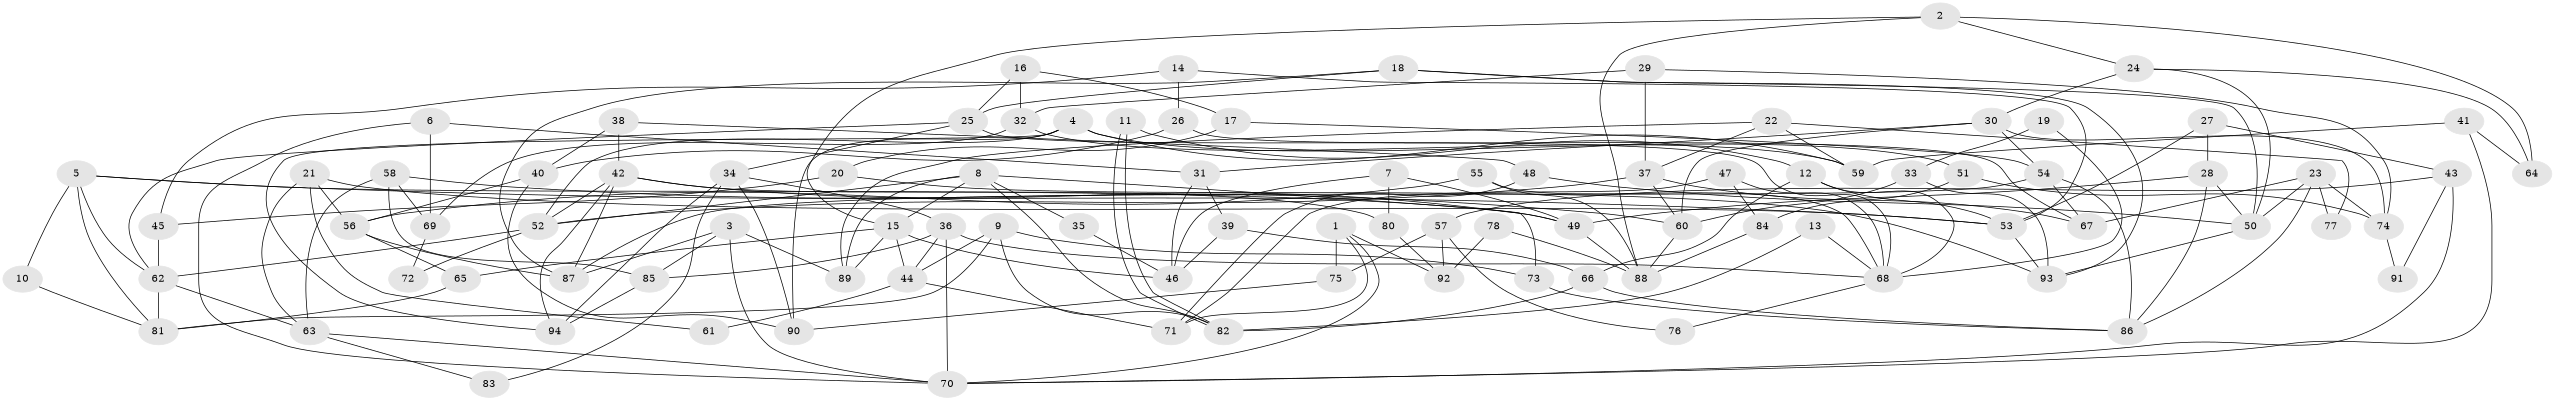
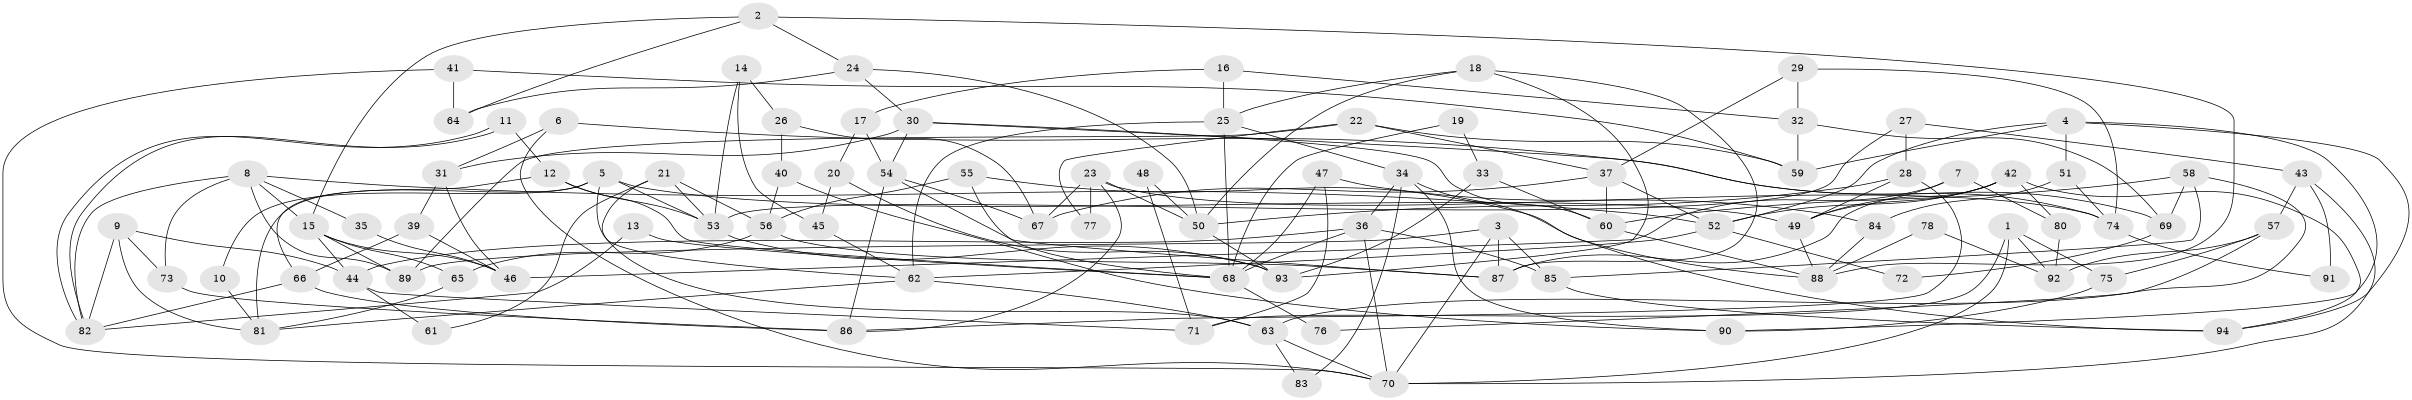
node "38": removed
